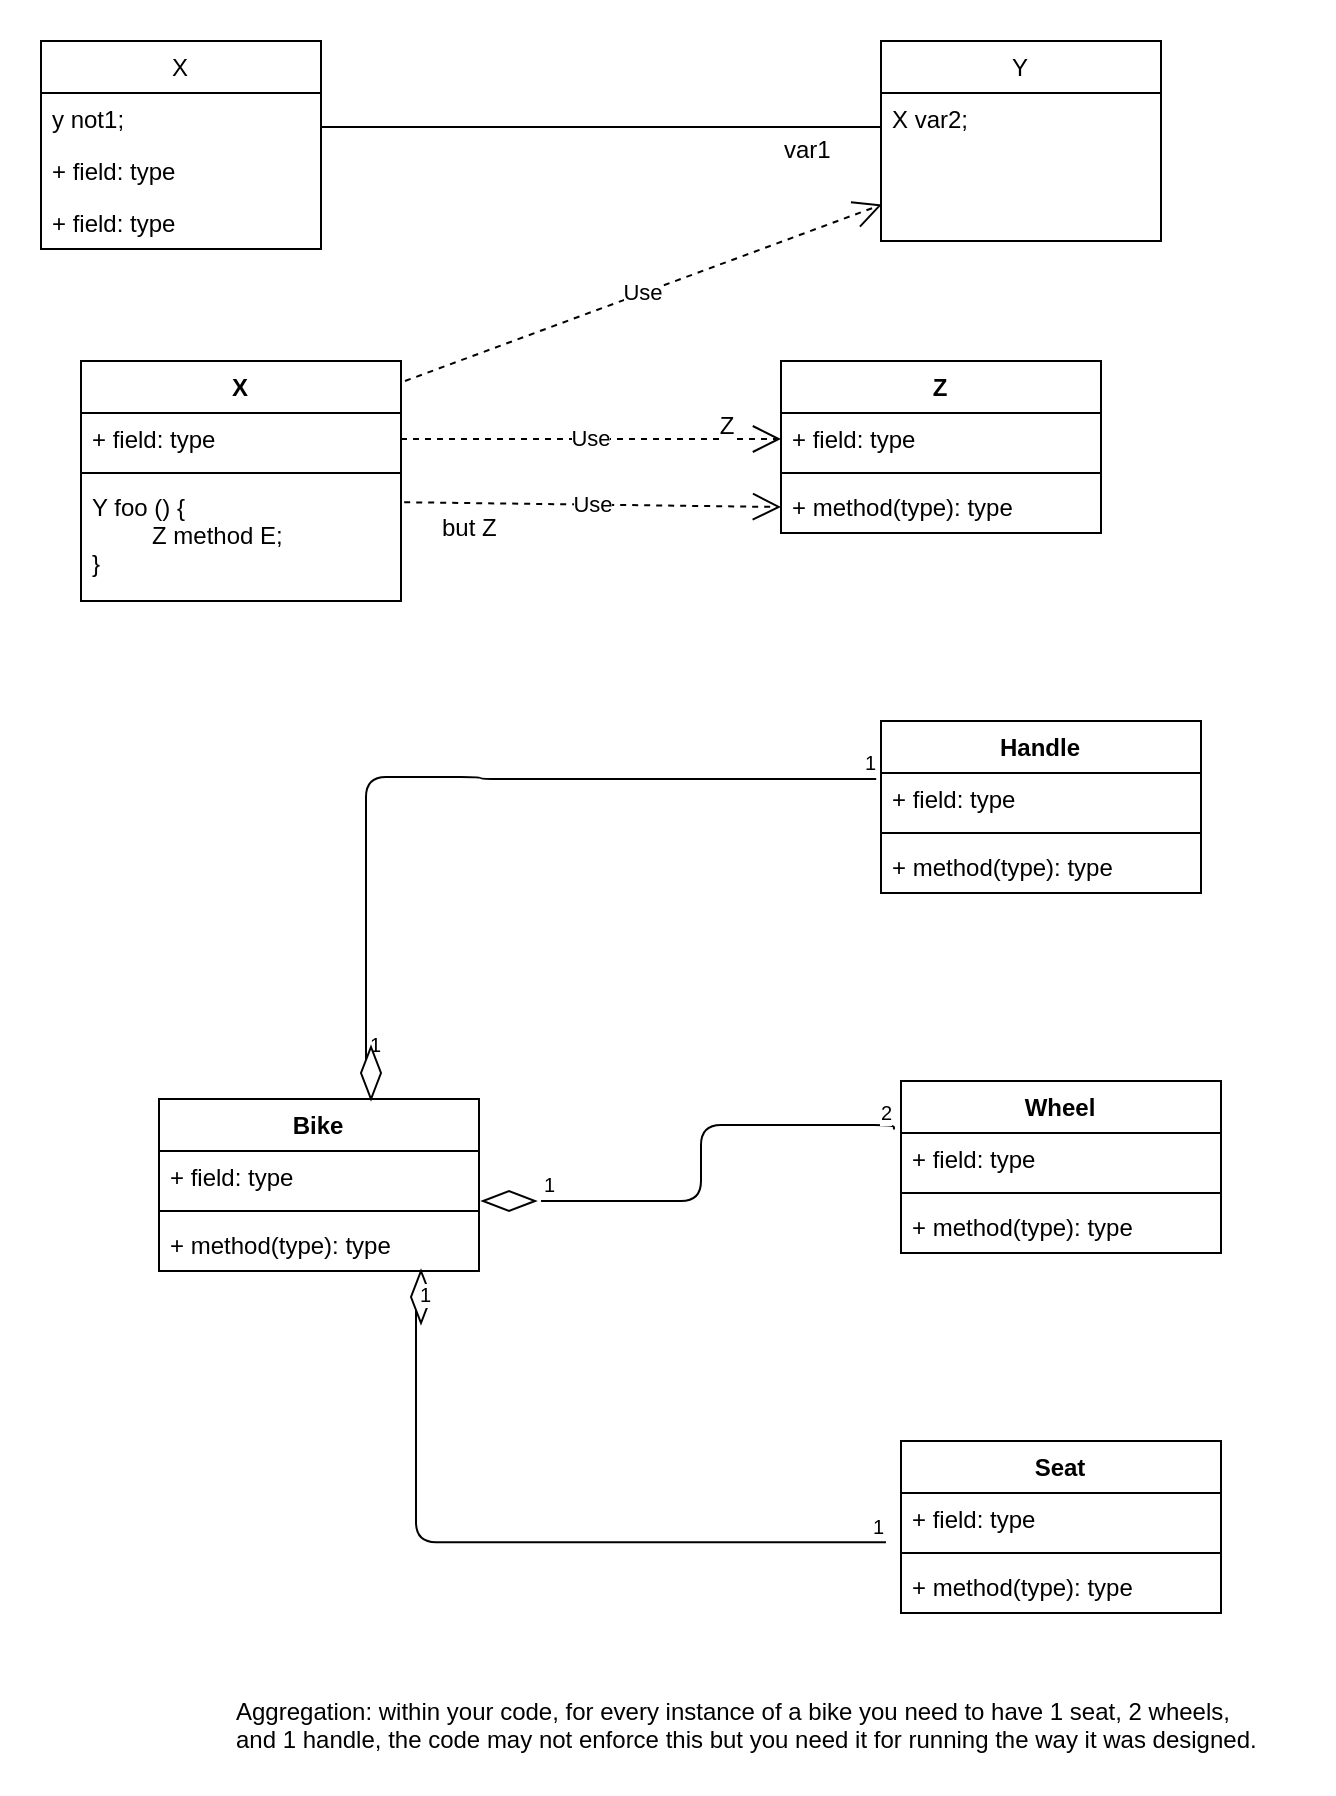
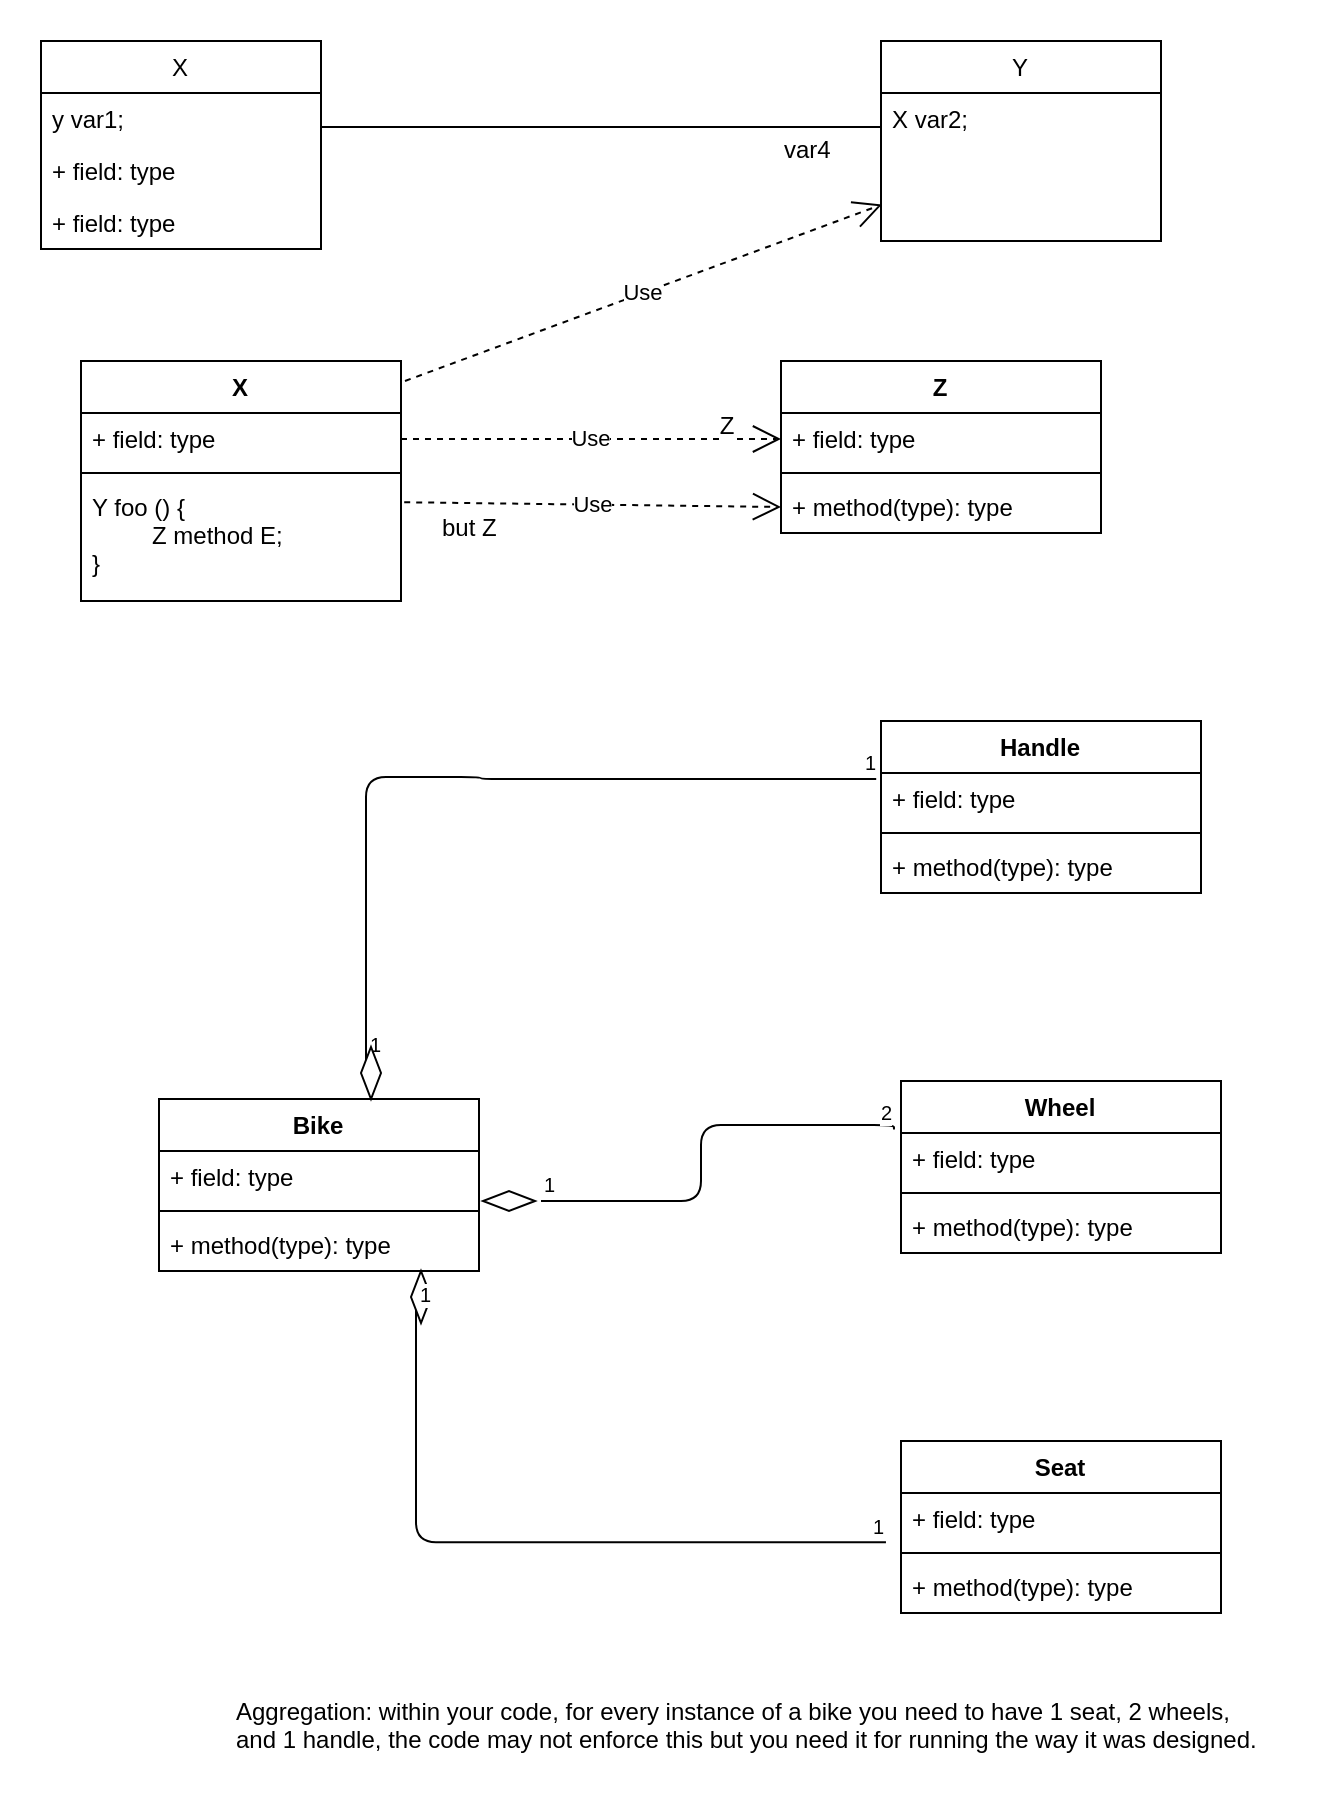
node "y not1;": label "y not1;" -> "y var1;"
node "var1": label "var1" -> "var4"
